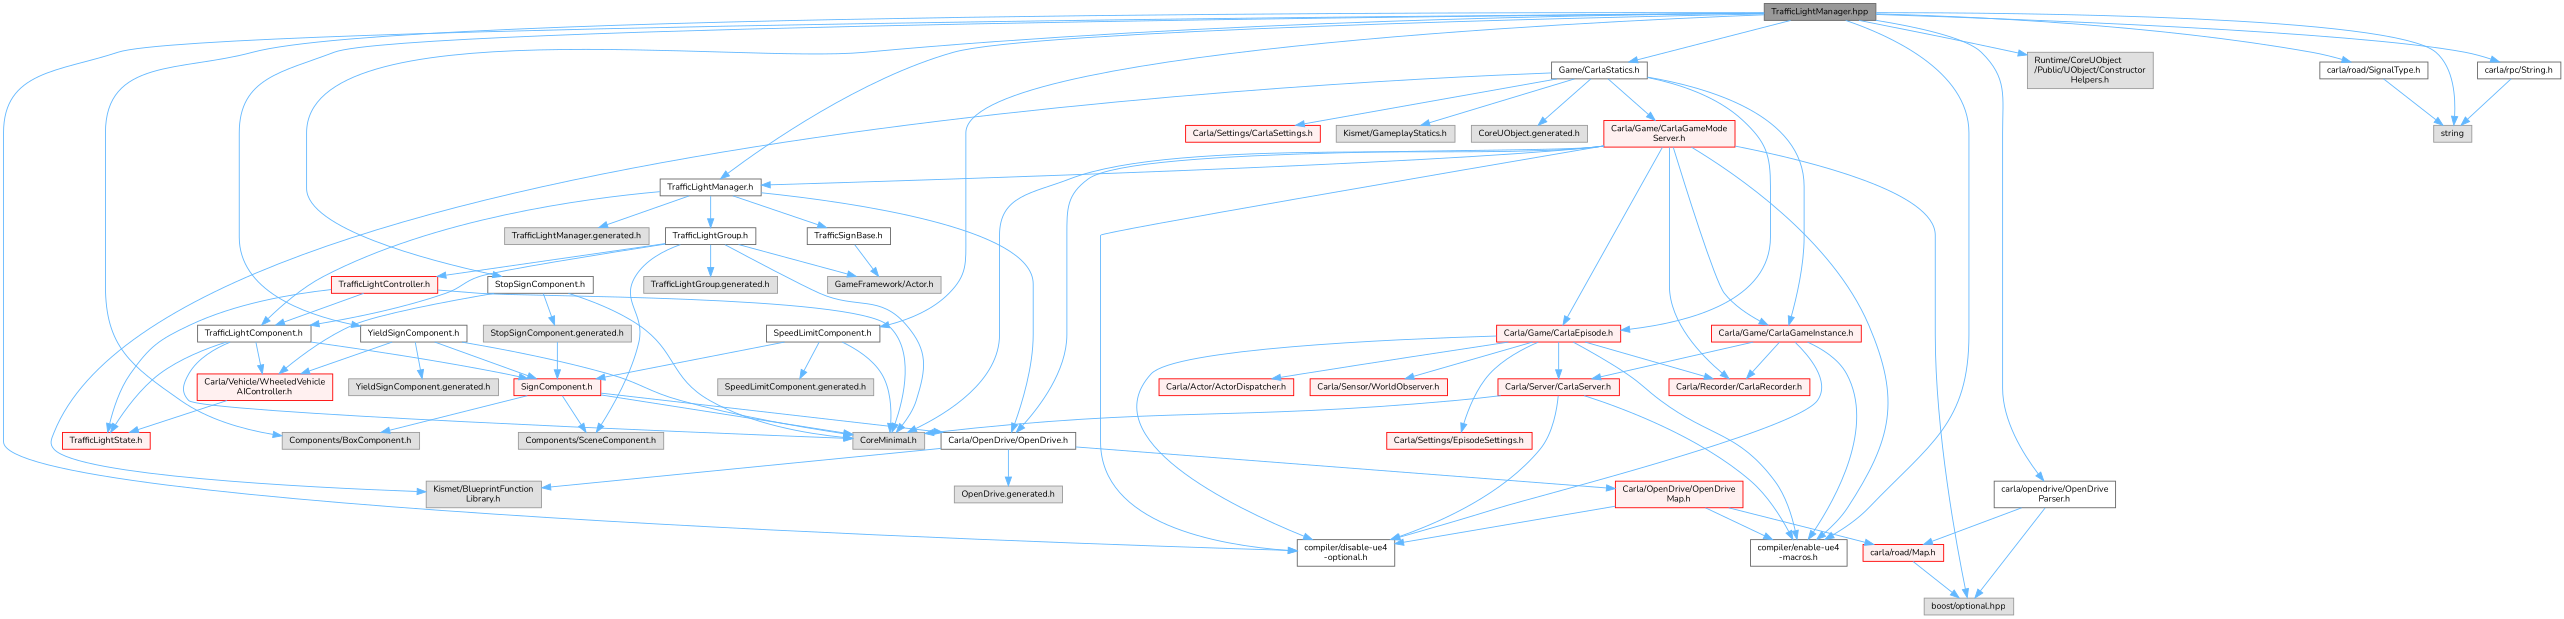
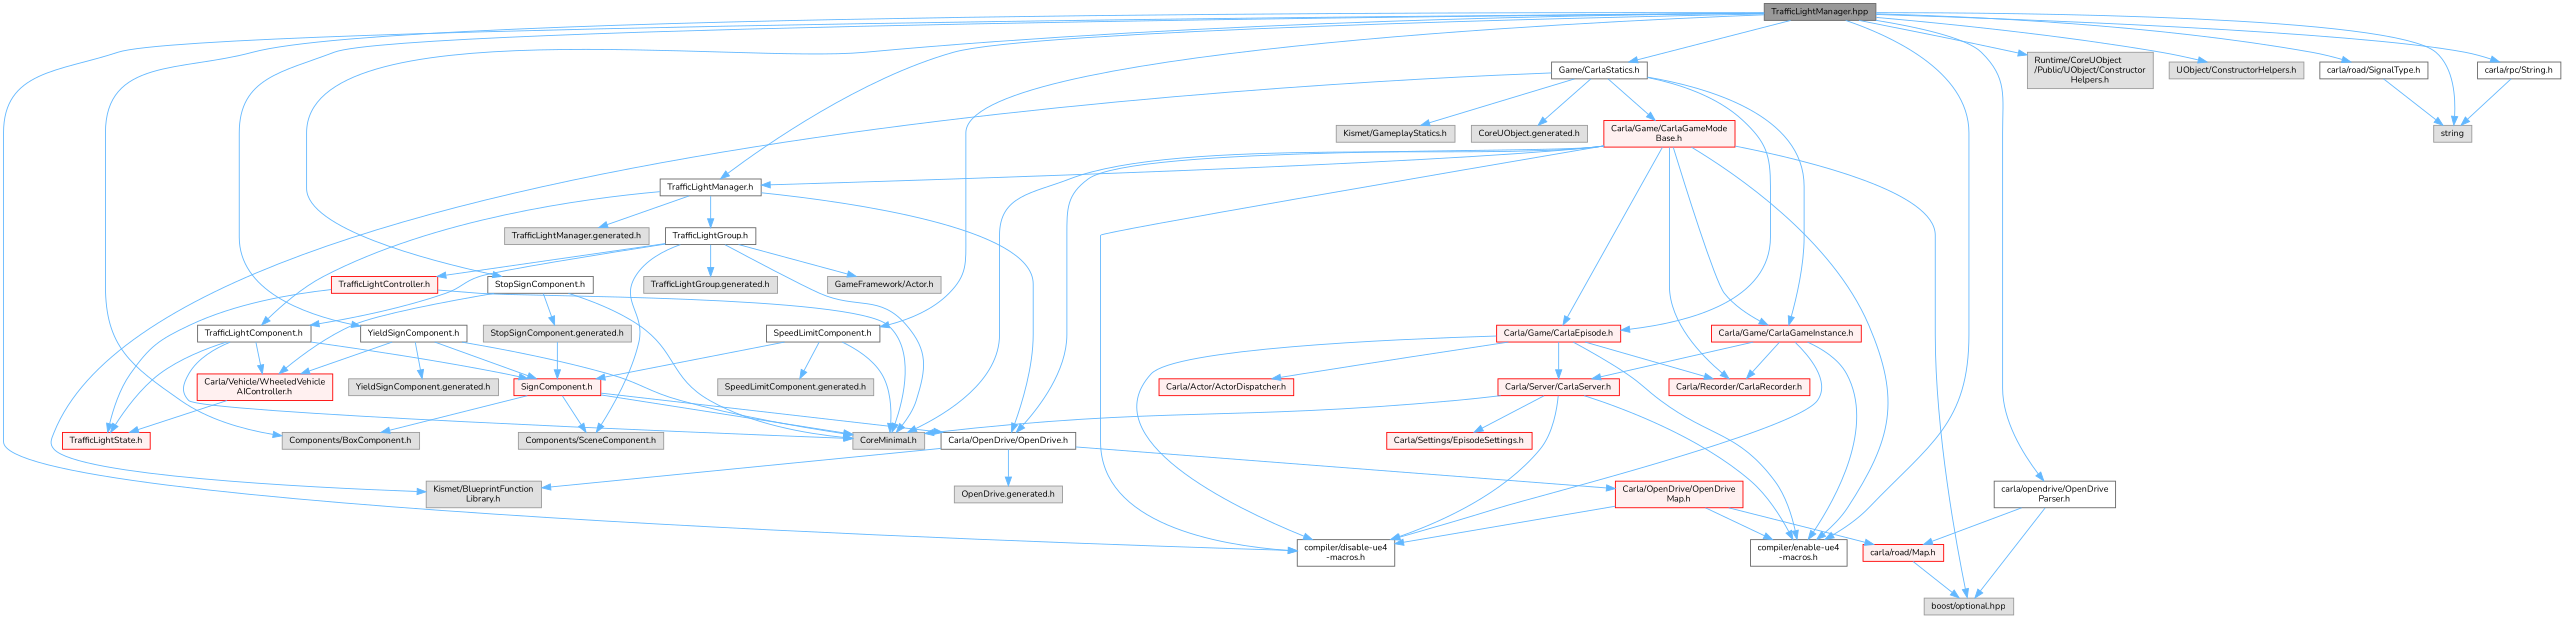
node "UObject/ConstructorHelpers.h": added
node "Carla/Settings/CarlaSettings.h": removed
node "Carla/Game/CarlaGameMode Server.h": label "Carla/Game/CarlaGameMode Server.h" -> "Carla/Game/CarlaGameMode Base.h"
node "TrafficSignBase.h": removed
edge "TrafficLightController.h" -> "TrafficLightComponent.h": removed
edge "Carla/Game/CarlaEpisode.h" -> "Carla/Settings/EpisodeSettings.h": now "Carla/Server/CarlaServer.h" -> "Carla/Settings/EpisodeSettings.h"
node "Carla/Sensor/WorldObserver.h": removed
node "compiler/disable-ue4 -optional.h": label "compiler/disable-ue4 -optional.h" -> "compiler/disable-ue4 -macros.h"
